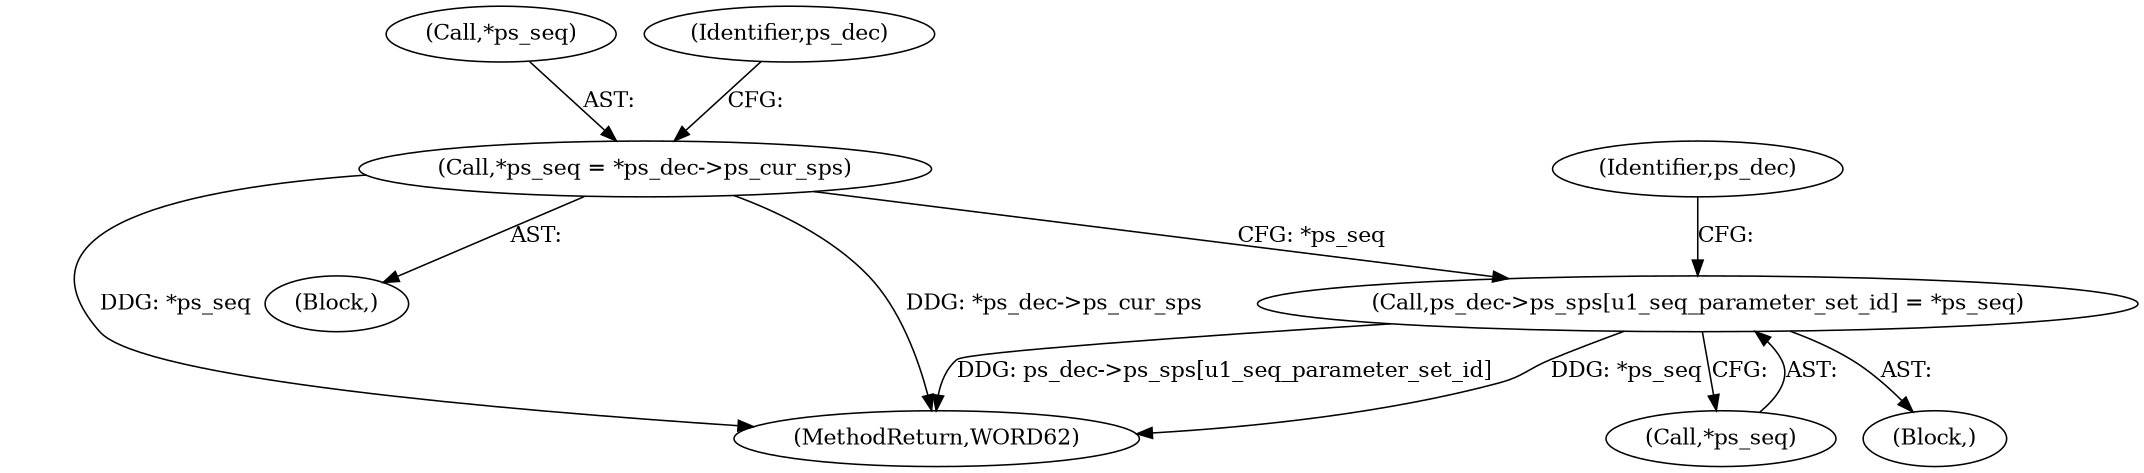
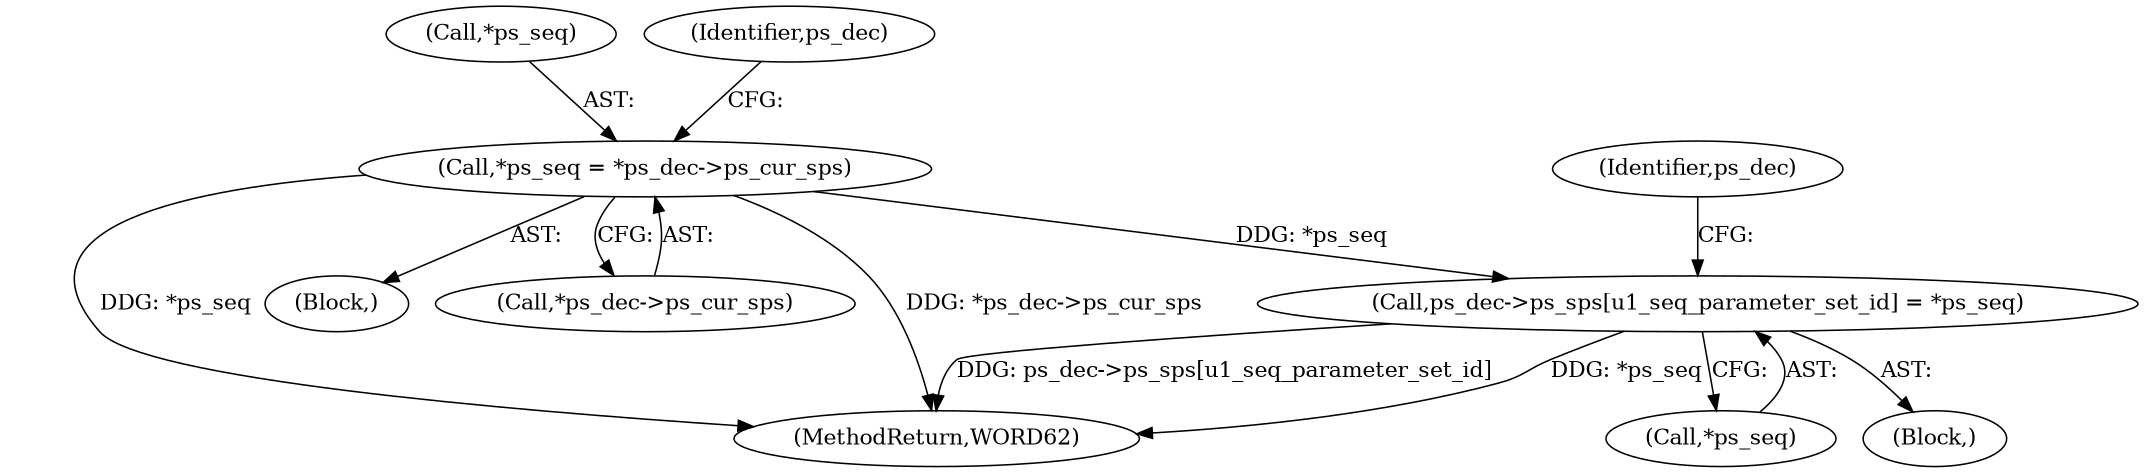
edge "(Call,*ps_seq = *ps_dec->ps_cur_sps)" -> "(Call,ps_dec->ps_sps[u1_seq_parameter_set_id] = *ps_seq)": label "CFG: *ps_seq" -> "DDG: *ps_seq"
node "(Call,*ps_dec->ps_cur_sps)": added
